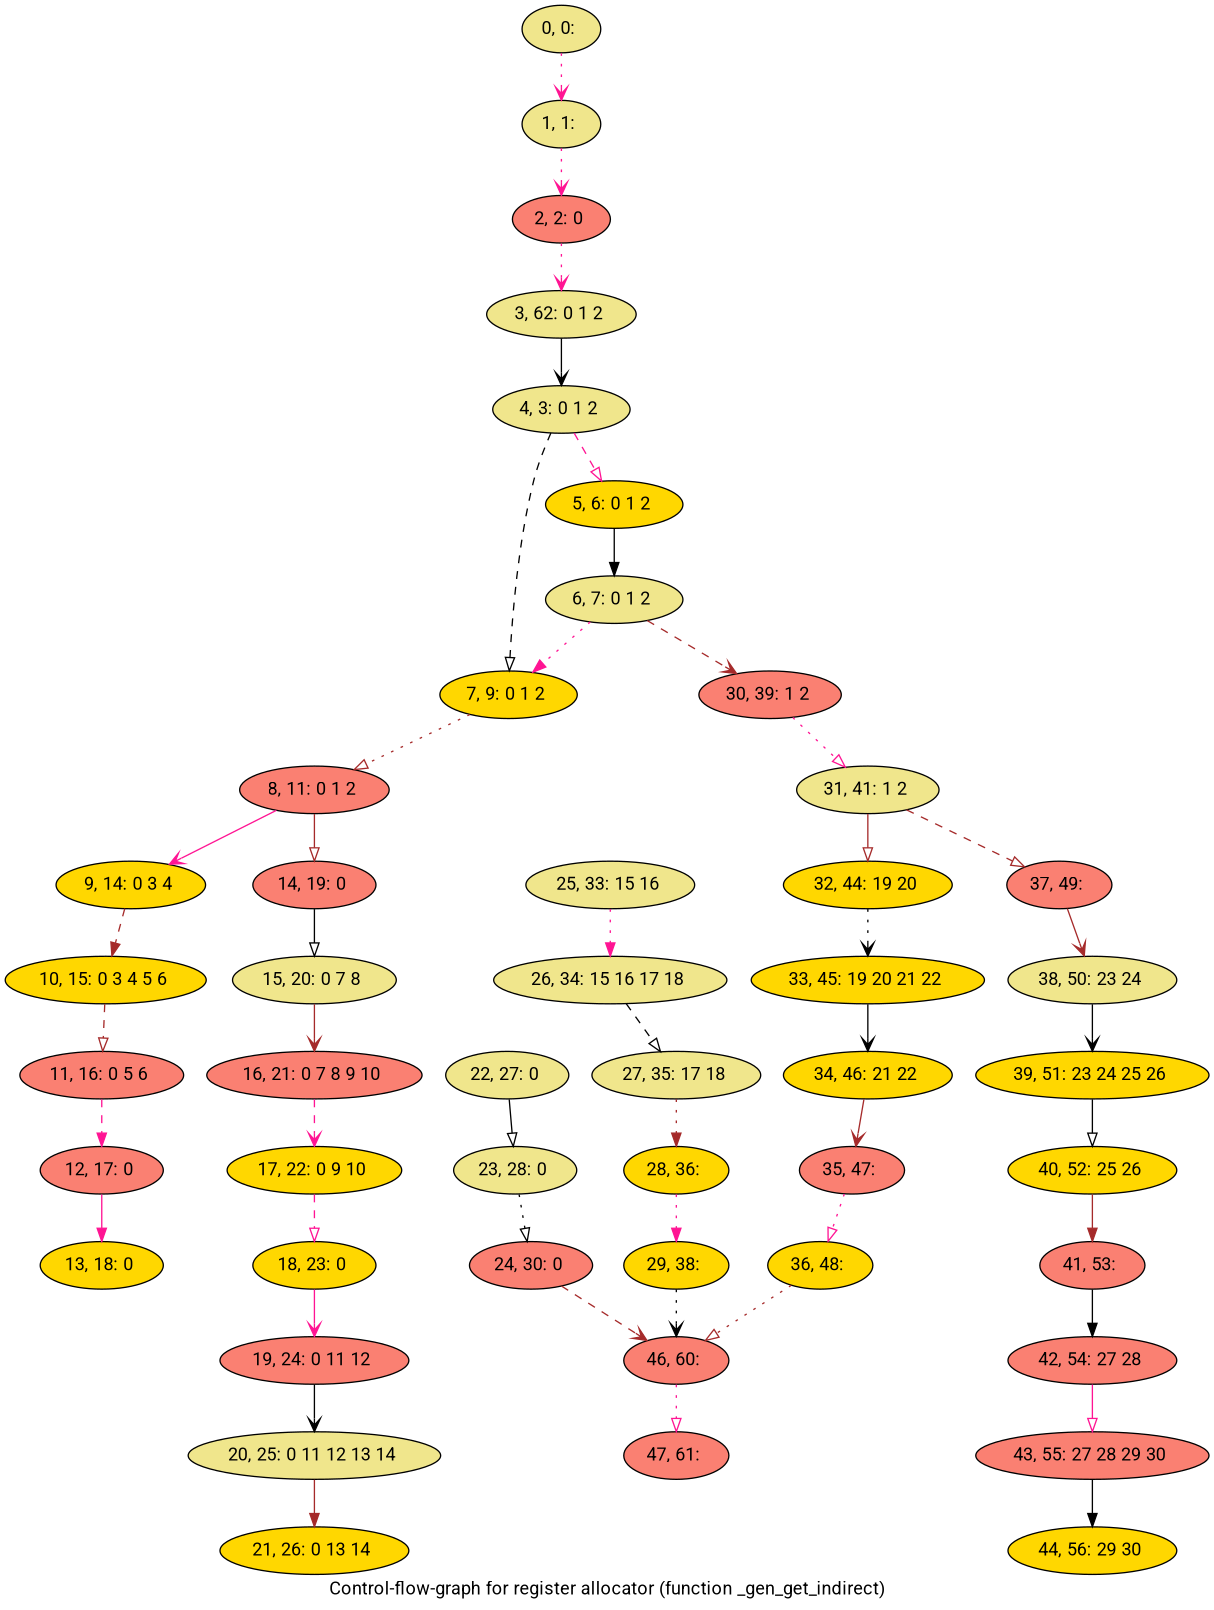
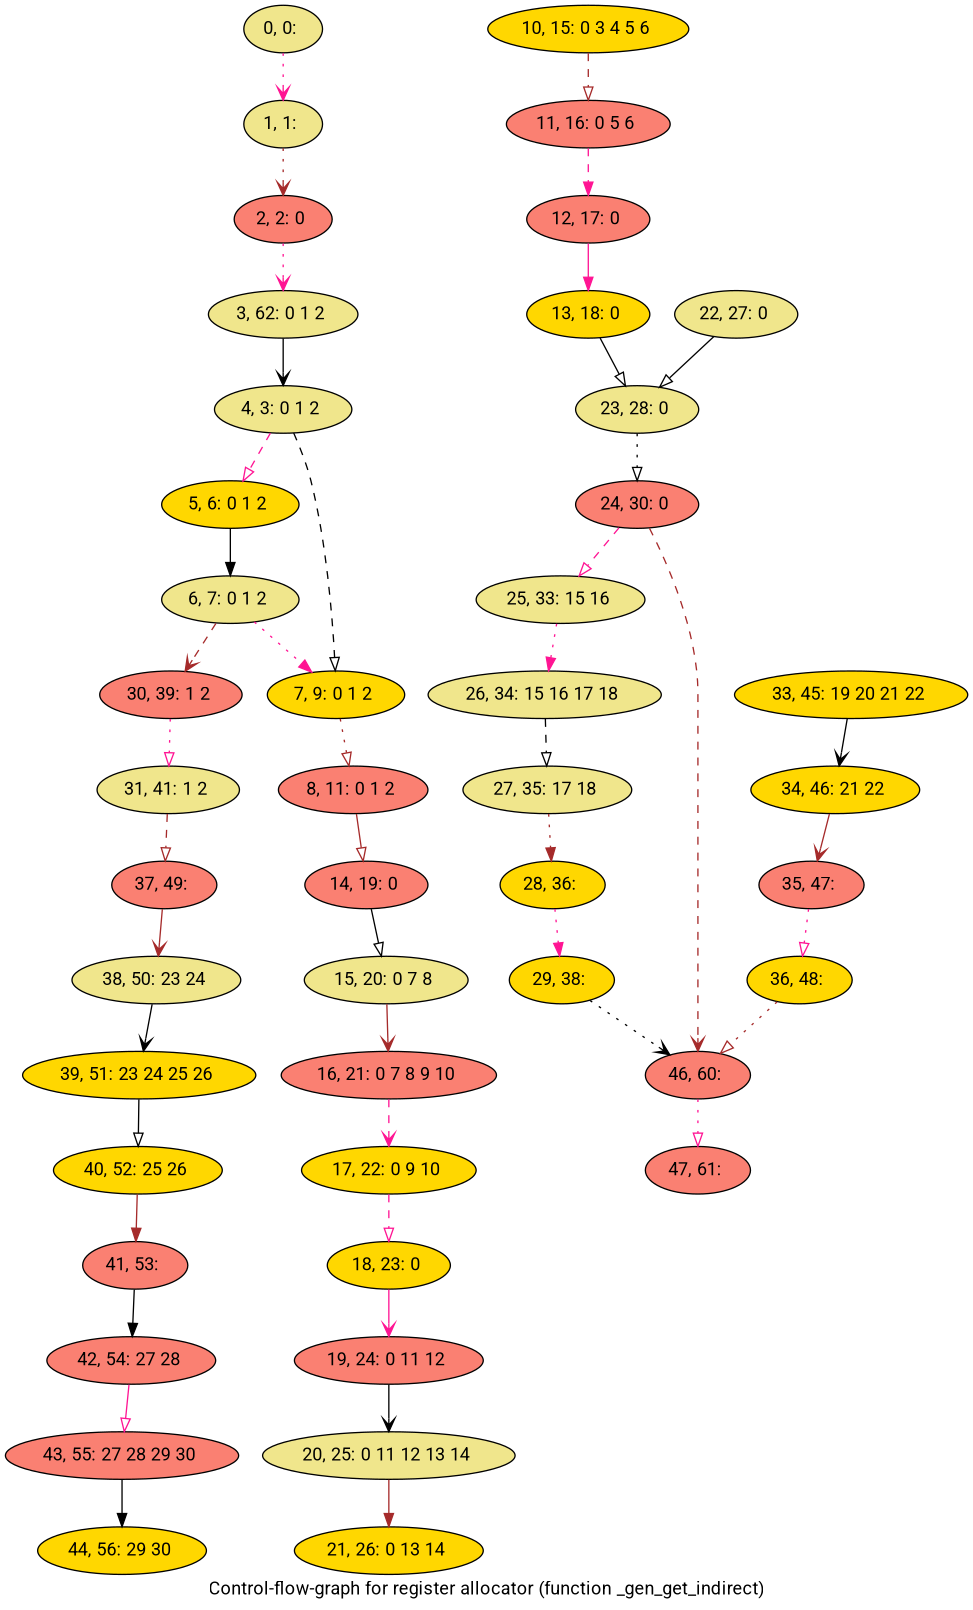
edge "1, 1:" -> "2, 2: 0": color deeppink -> brown
edge "13, 18: 0" -> "23, 28: 0": added
edge "24, 30: 0" -> "25, 33: 15 16": added
node "9, 14: 0 3 4": removed
node "32, 44: 19 20": removed
